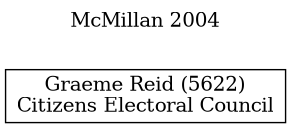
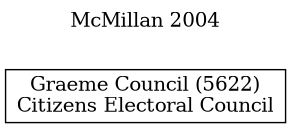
node "Graeme Reid (5622) Citizens Electoral Council": label "Graeme Reid (5622) Citizens Electoral Council" -> "Graeme Council (5622) Citizens Electoral Council"
